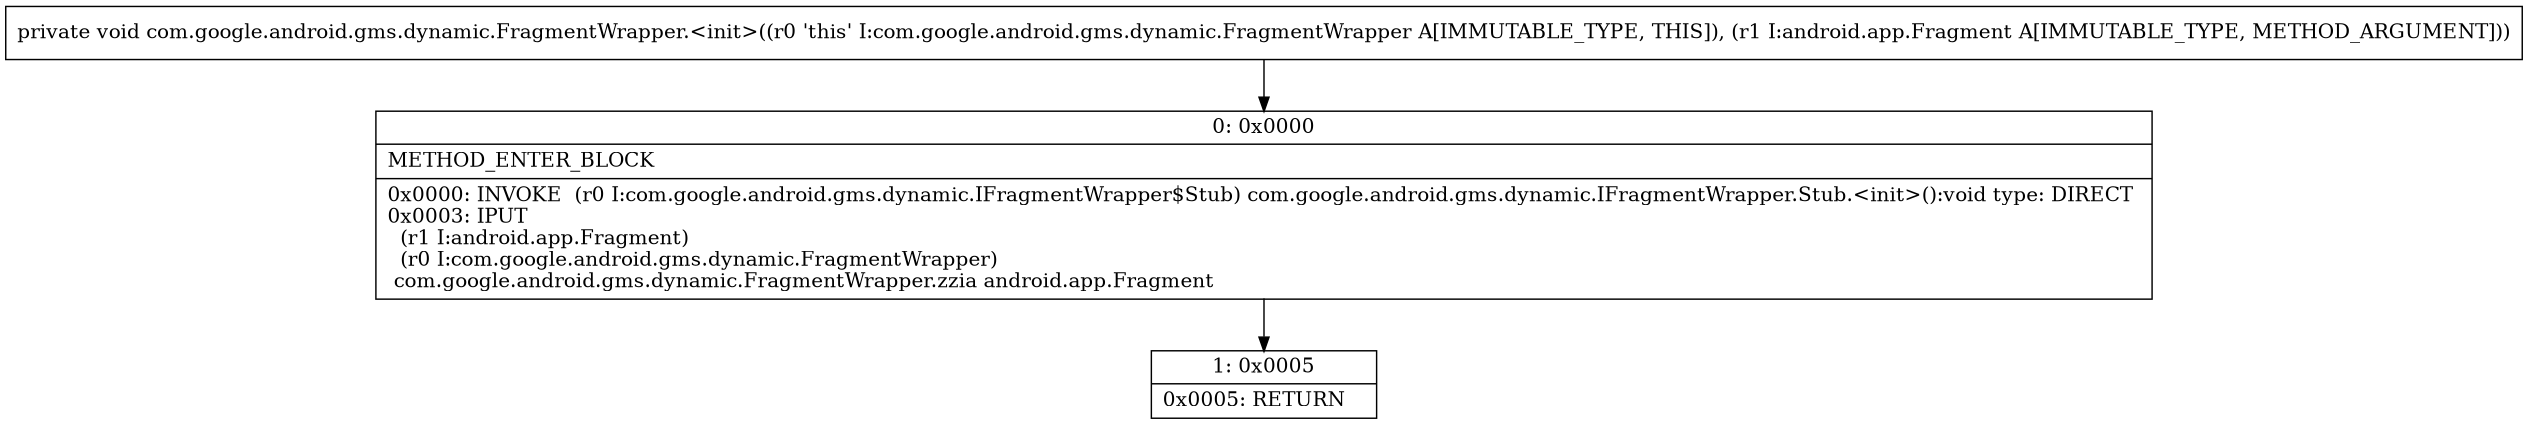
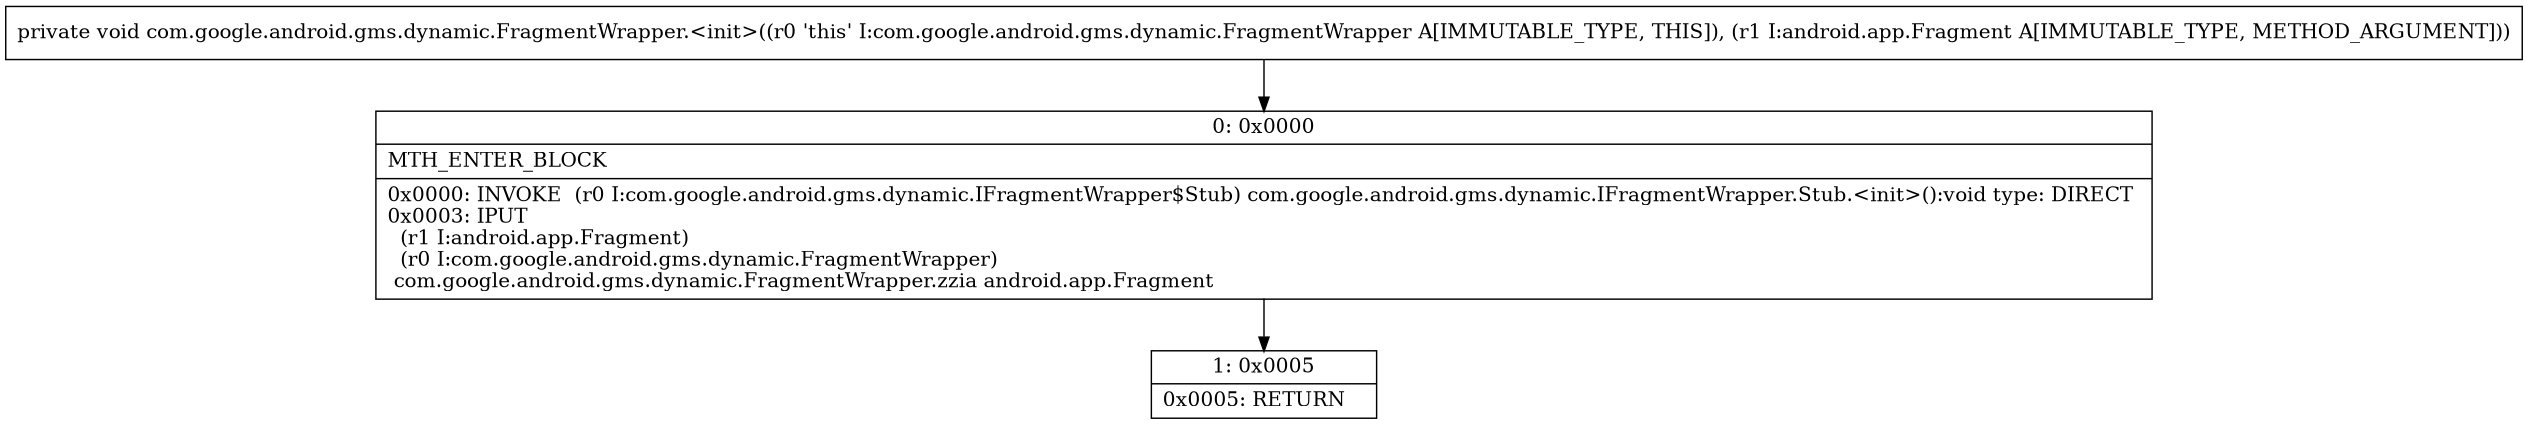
node "0: 0x0000": text "METHOD_ENTER_BLOCK" -> "MTH_ENTER_BLOCK"
